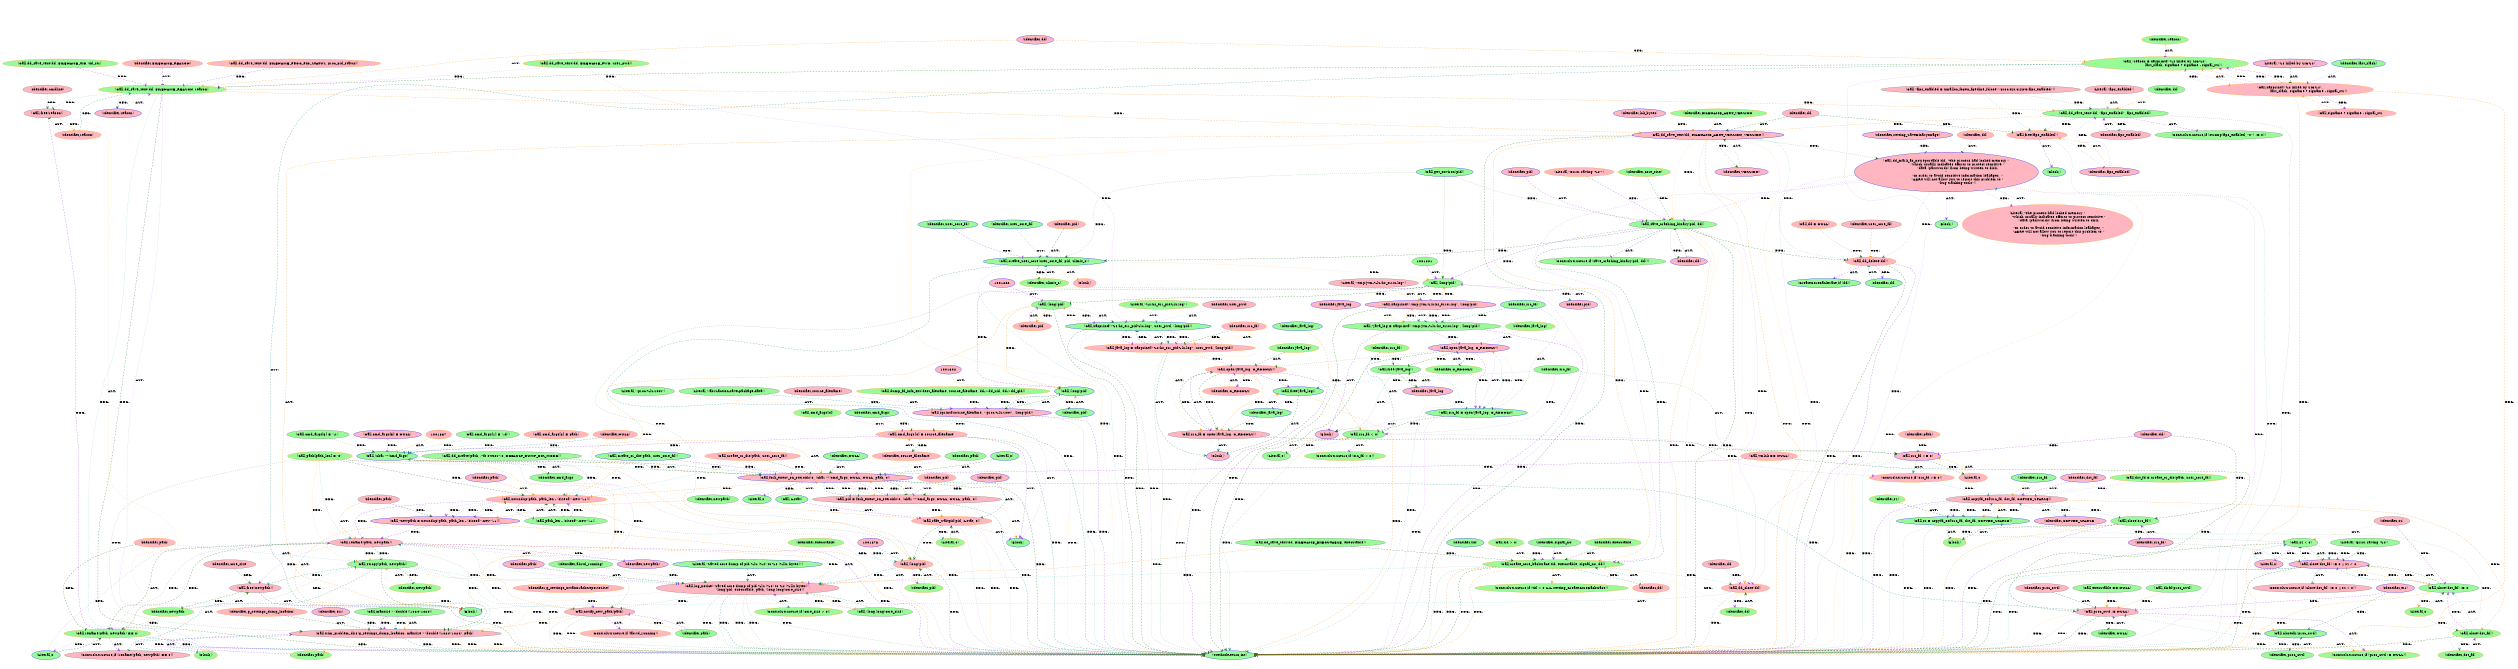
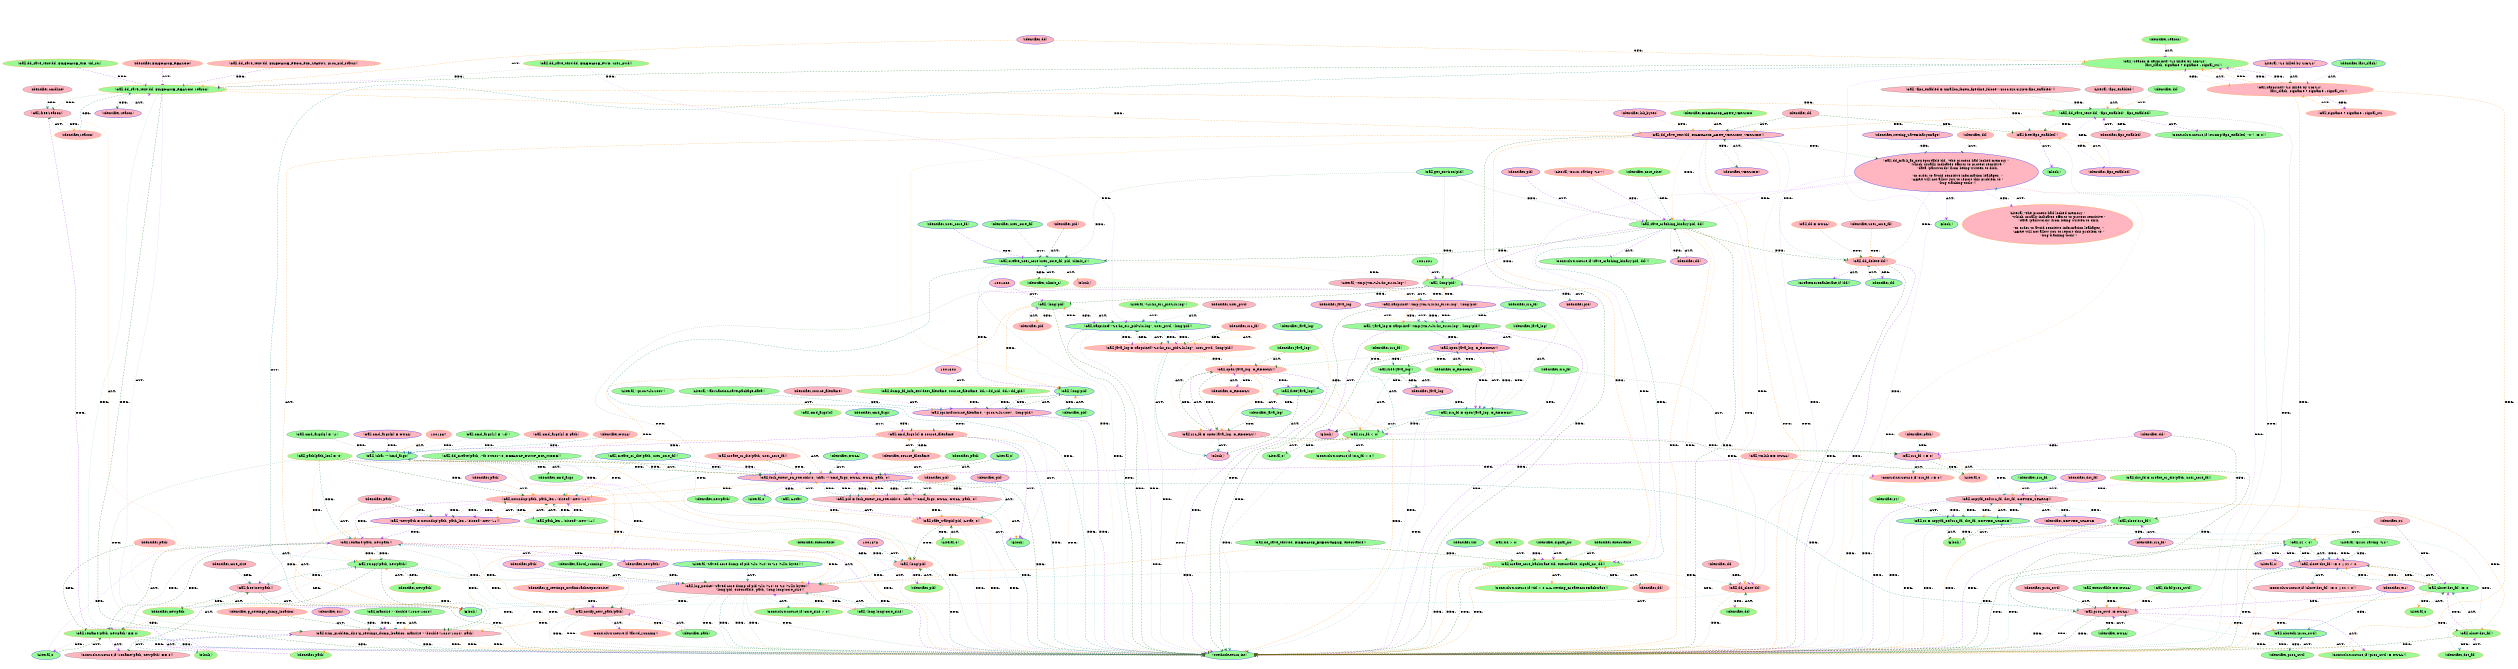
edge "(ControlStructure,if (src_fd >= 0))" -> "(Call,copyfd_eof(src_fd, dst_fd, COPYFD_SPARSE))": now "(Call,src_fd >= 0)" -> "(Call,copyfd_eof(src_fd, dst_fd, COPYFD_SPARSE))"
edge "(Call,path[path_len] = '0')" -> "(Call,rename(path, newpath))": style dotted -> dashed
node "(Identifier,signal_no)": color gray40 -> darkorange
edge "(Call,strcpy(path, newpath))" -> "(ControlStructure,if (rename(path, newpath) == 0))": color teal -> darkgreen
